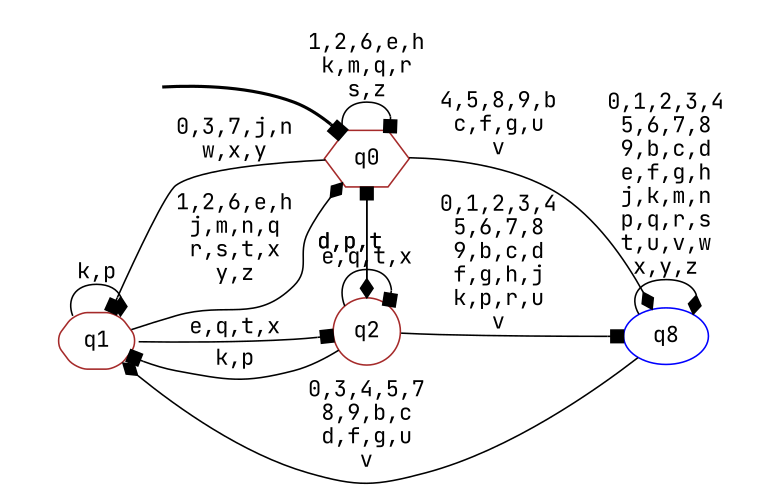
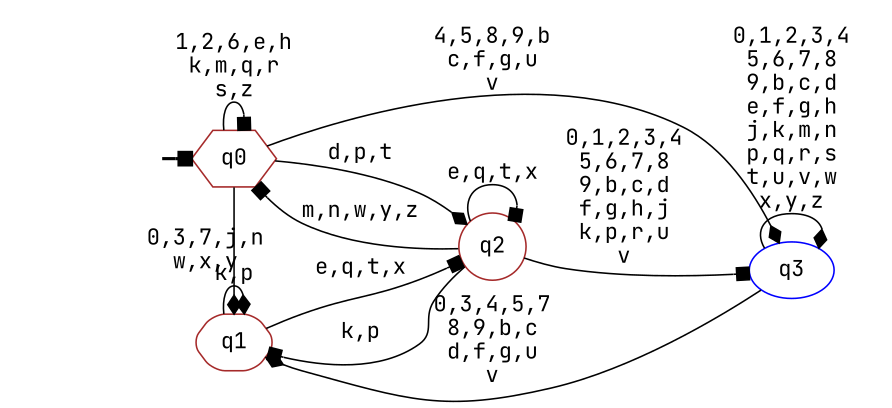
edge "q0" -> "q1": arrowhead box -> diamond
edge "q2" -> "q0": label "d,p,t" -> "m,n,w,y,z"
edge "q1" -> "q0": removed, label "1,2,6,e,h j,m,n,q r,s,t,x y,z"
node "q8": label "q8" -> "q3"
